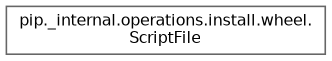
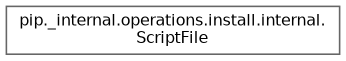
node "pip._internal.operations.install.wheel. ScriptFile": label "pip._internal.operations.install.wheel. ScriptFile" -> "pip._internal.operations.install.internal. ScriptFile"
